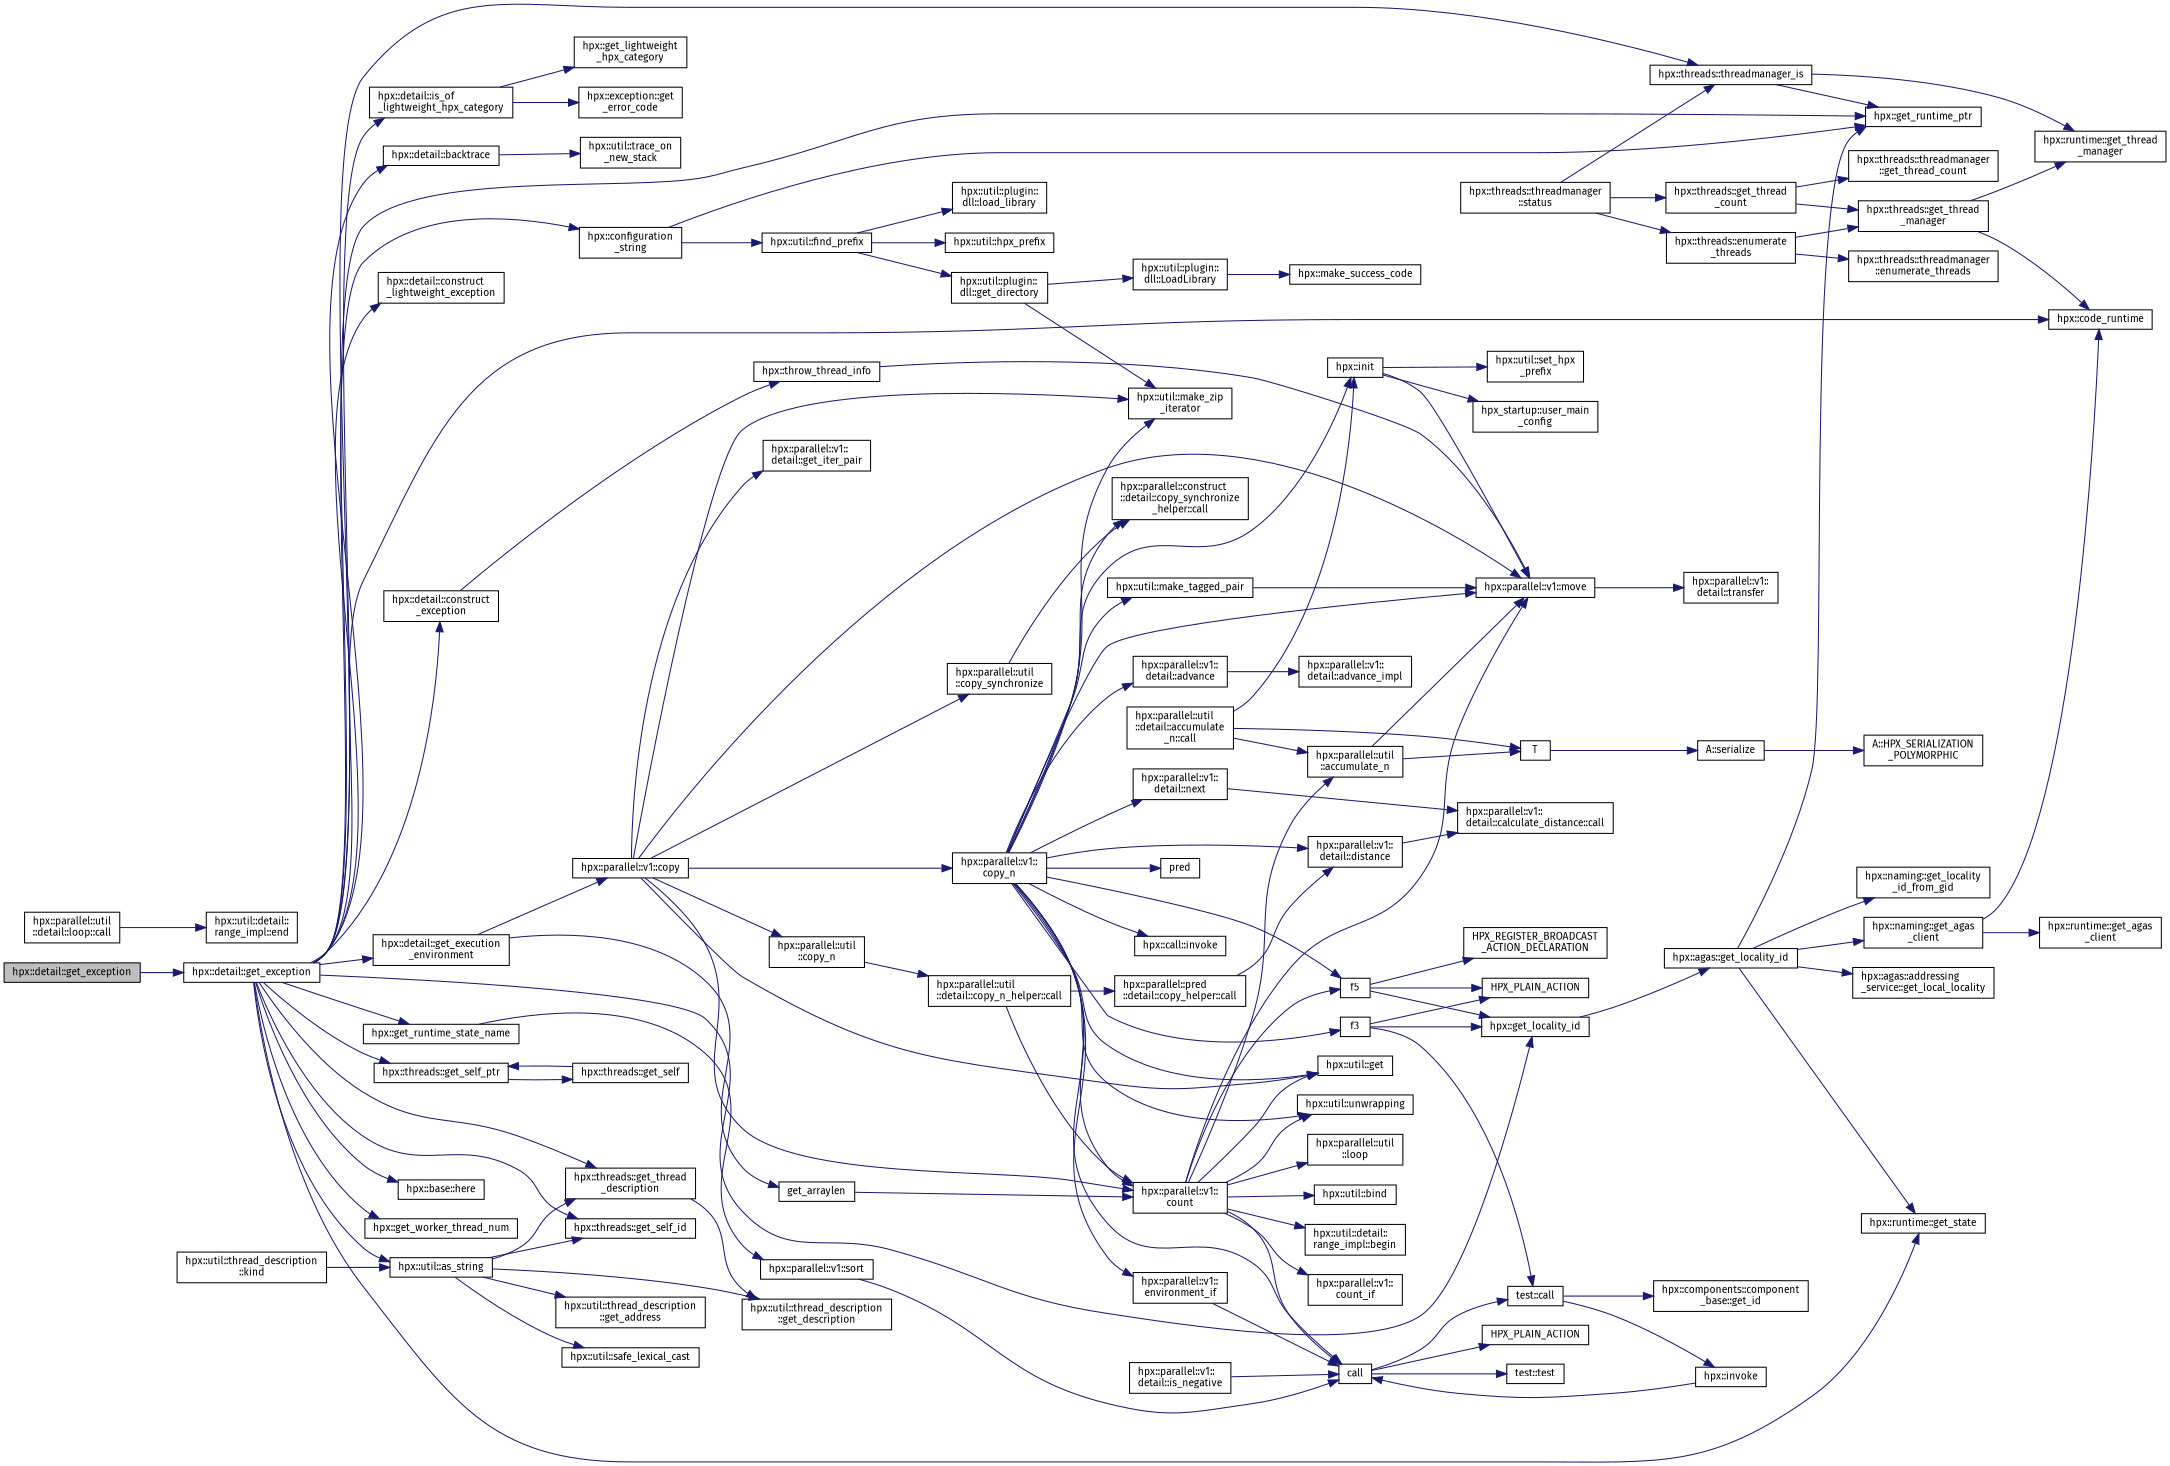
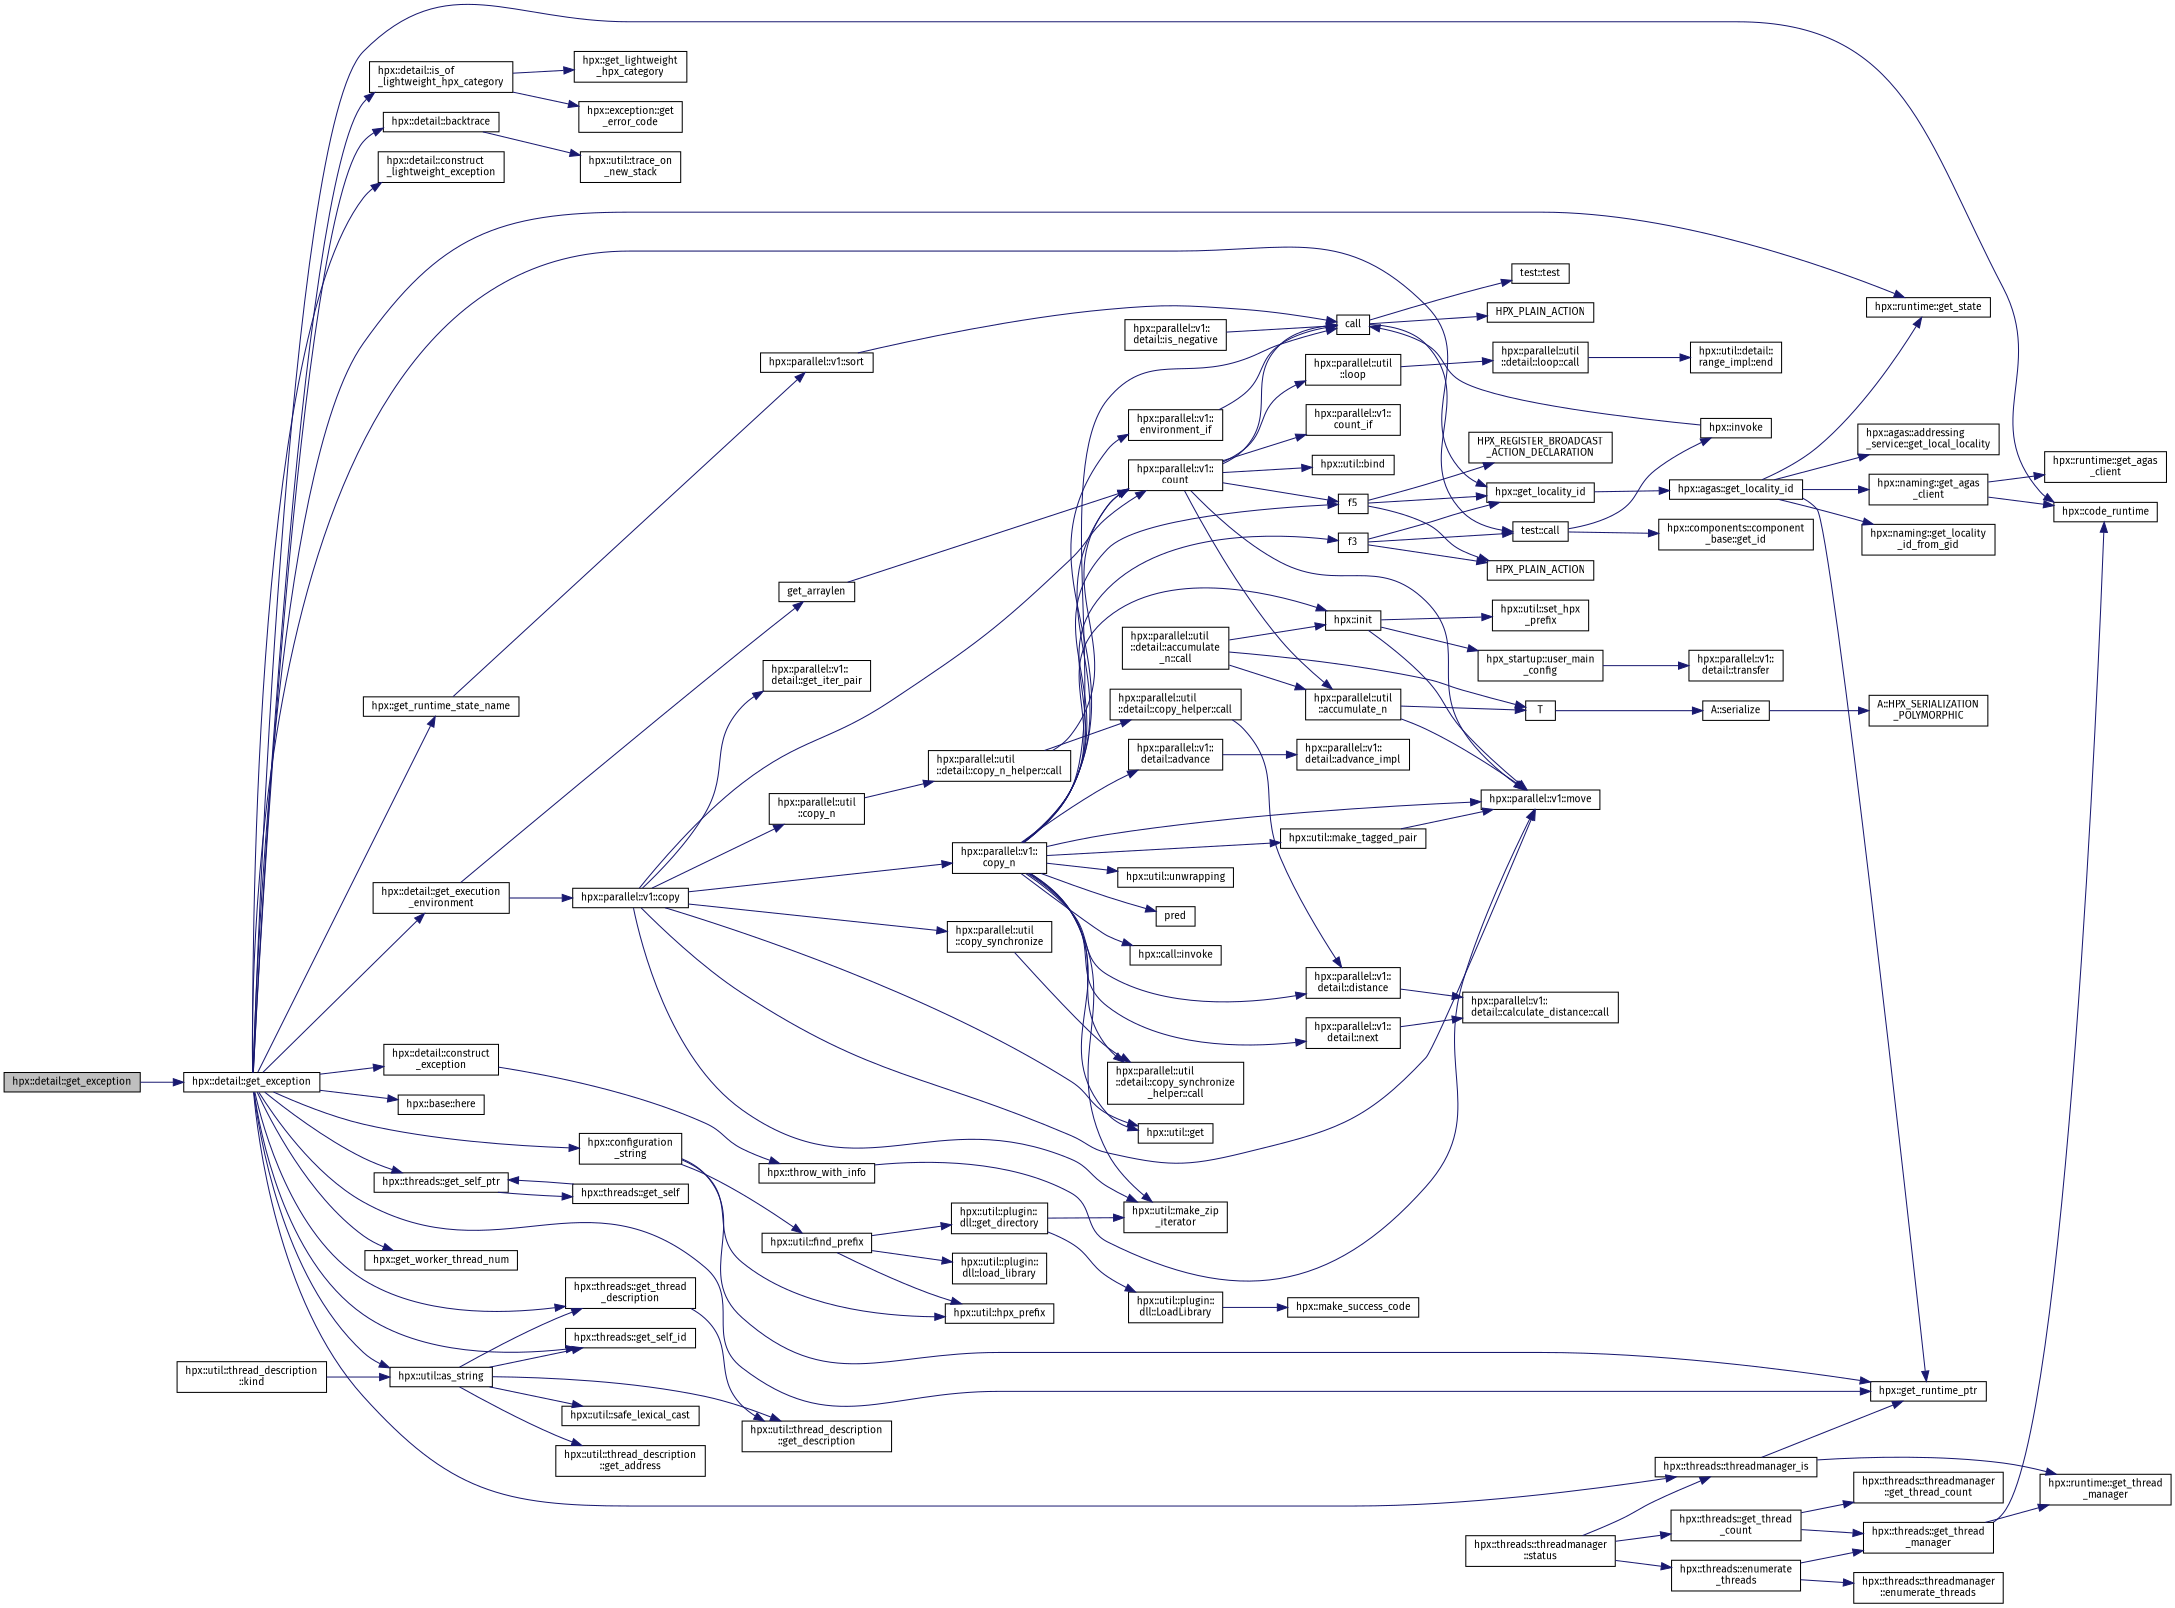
edge "hpx::parallel::util ::loop" -> "hpx::parallel::util ::detail::loop::call": added
node "hpx::throw_thread_info": label "hpx::throw_thread_info" -> "hpx::throw_with_info"
node "hpx::parallel::construct ::detail::copy_synchronize _helper::call": label "hpx::parallel::construct ::detail::copy_synchronize _helper::call" -> "hpx::parallel::util ::detail::copy_synchronize _helper::call"
edge "hpx::parallel::v1::move" -> "hpx::parallel::v1:: detail::transfer": now "hpx_startup::user_main _config" -> "hpx::parallel::v1:: detail::transfer"
node "hpx::parallel::pred ::detail::copy_helper::call": label "hpx::parallel::pred ::detail::copy_helper::call" -> "hpx::parallel::util ::detail::copy_helper::call"
edge "hpx::parallel::v1:: count" -> "hpx::util::get": removed
edge "hpx::parallel::v1:: count" -> "hpx::util::unwrapping": removed
node "hpx::util::detail:: range_impl::begin": removed
edge "hpx::configuration _string" -> "hpx::util::hpx_prefix": added
